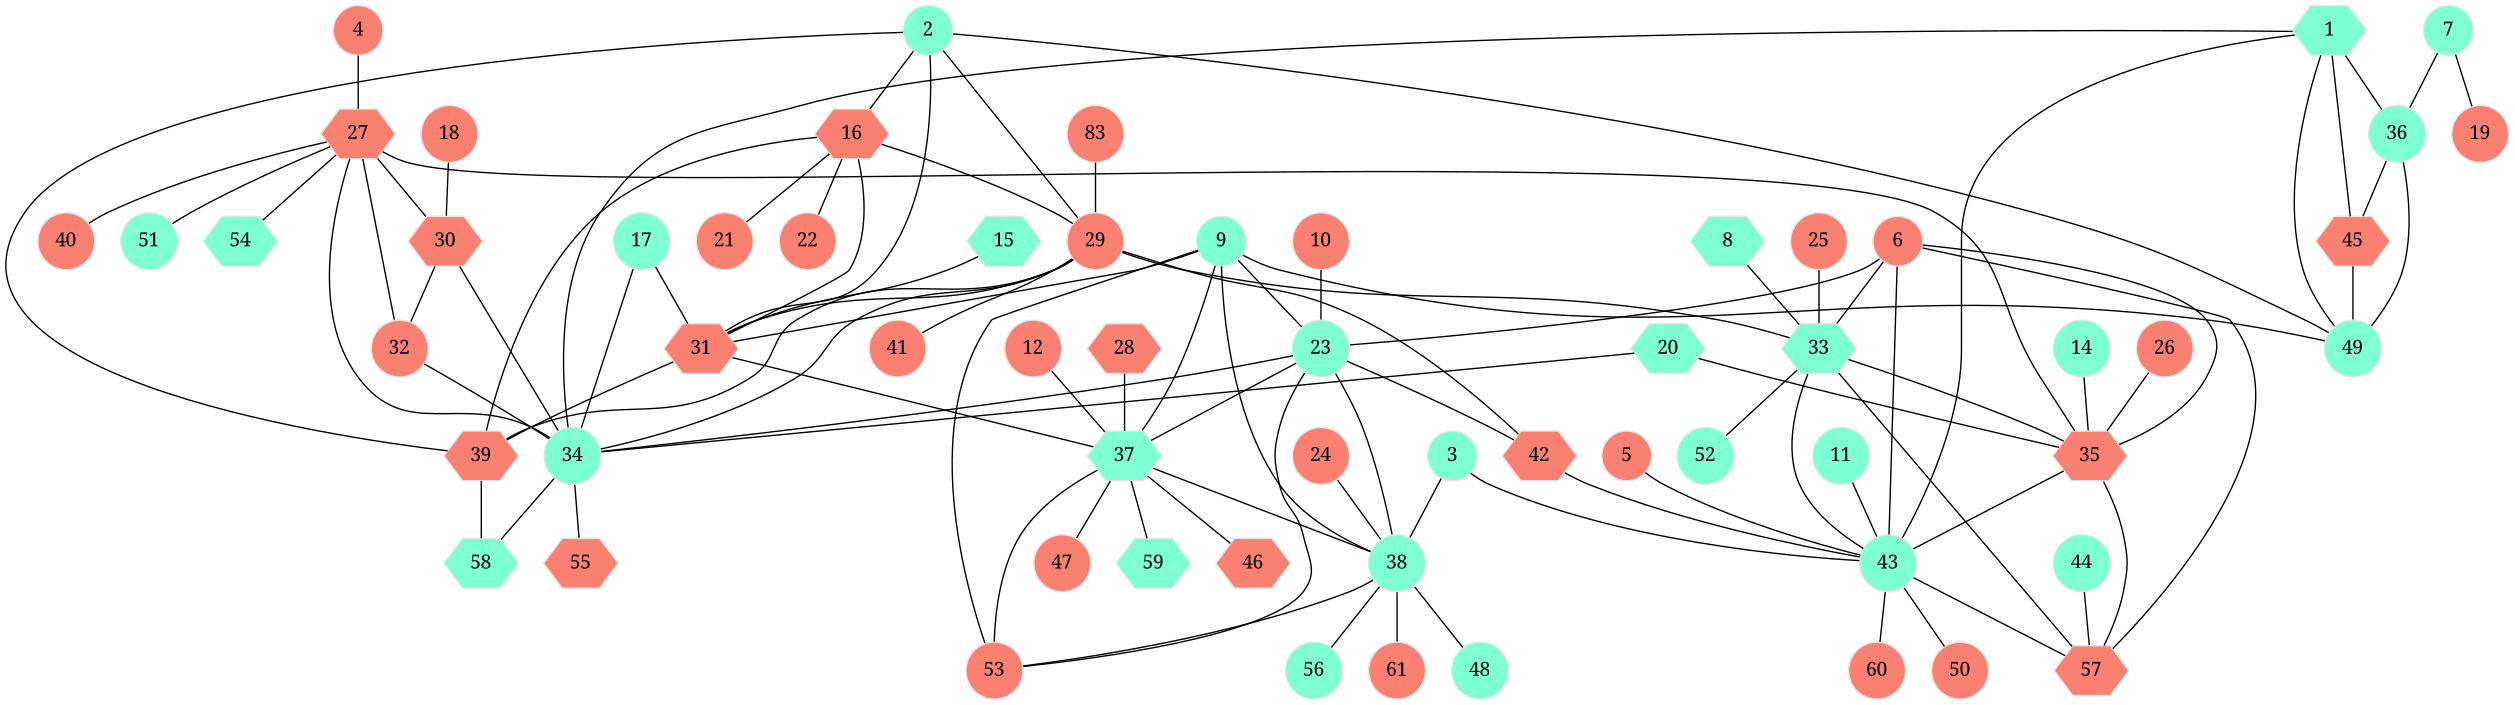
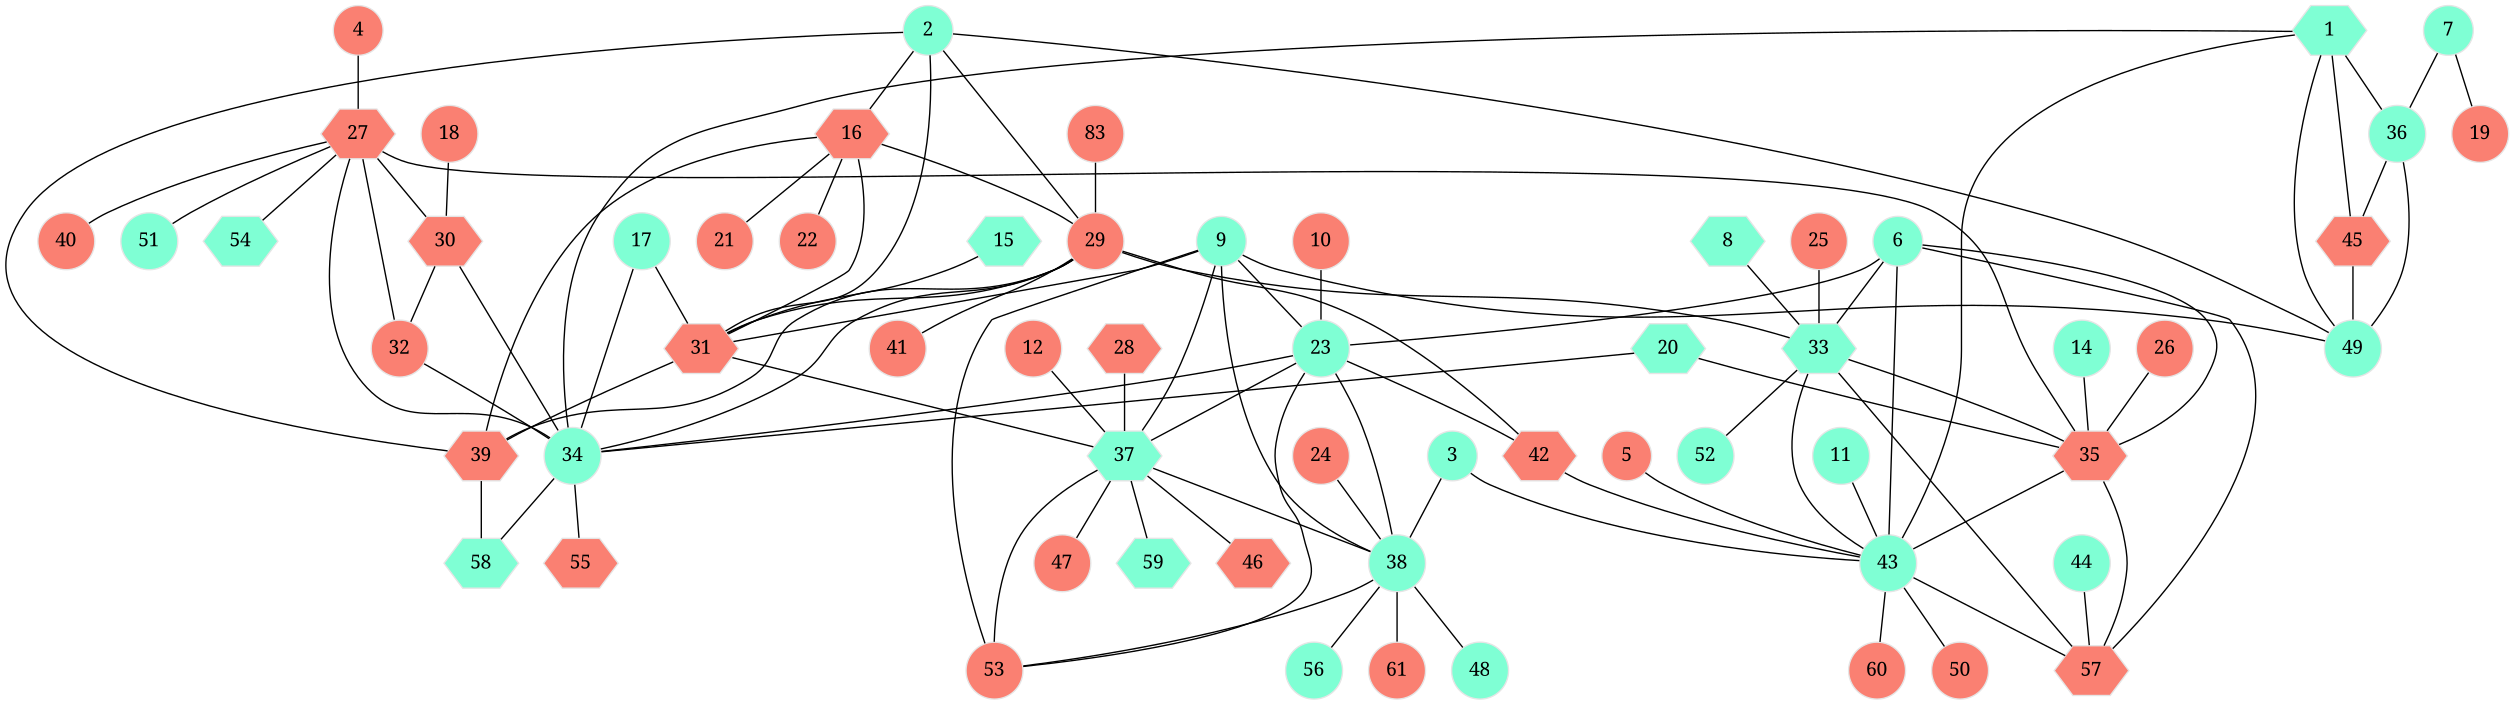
node "6": fillcolor salmon -> aquamarine
